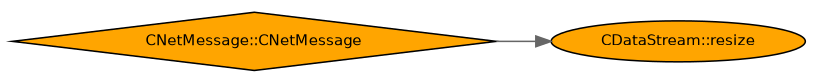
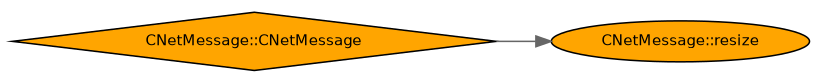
node "CDataStream::resize": label "CDataStream::resize" -> "CNetMessage::resize"
